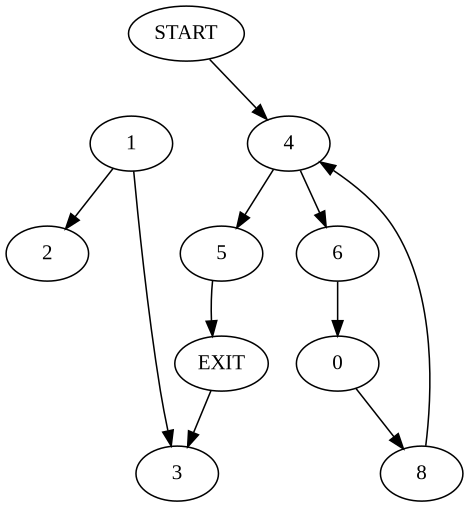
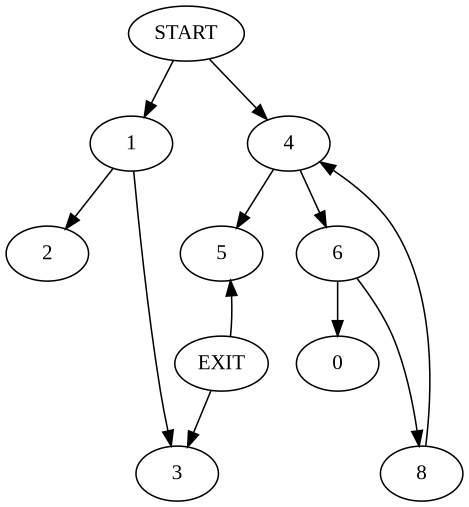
edge "START" -> "1": added
edge "5" -> "EXIT": reversed
edge "0" -> "8": now "6" -> "8"
